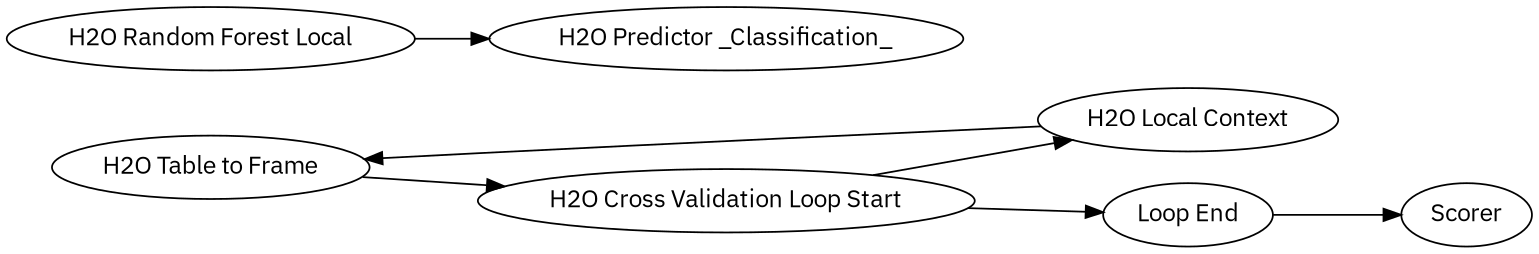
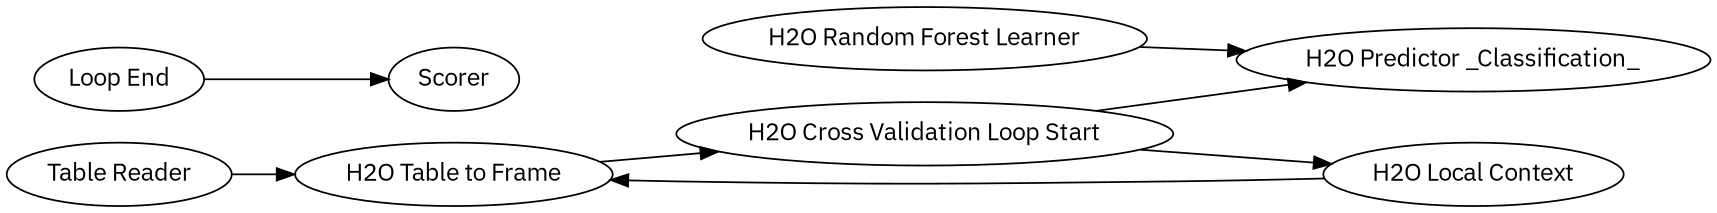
node "H2O Random Forest Local": label "H2O Random Forest Local" -> "H2O Random Forest Learner"
node "Table Reader": added
edge "H2O Cross Validation Loop Start" -> "Loop End": now "H2O Cross Validation Loop Start" -> "H2O Predictor _Classification_"
